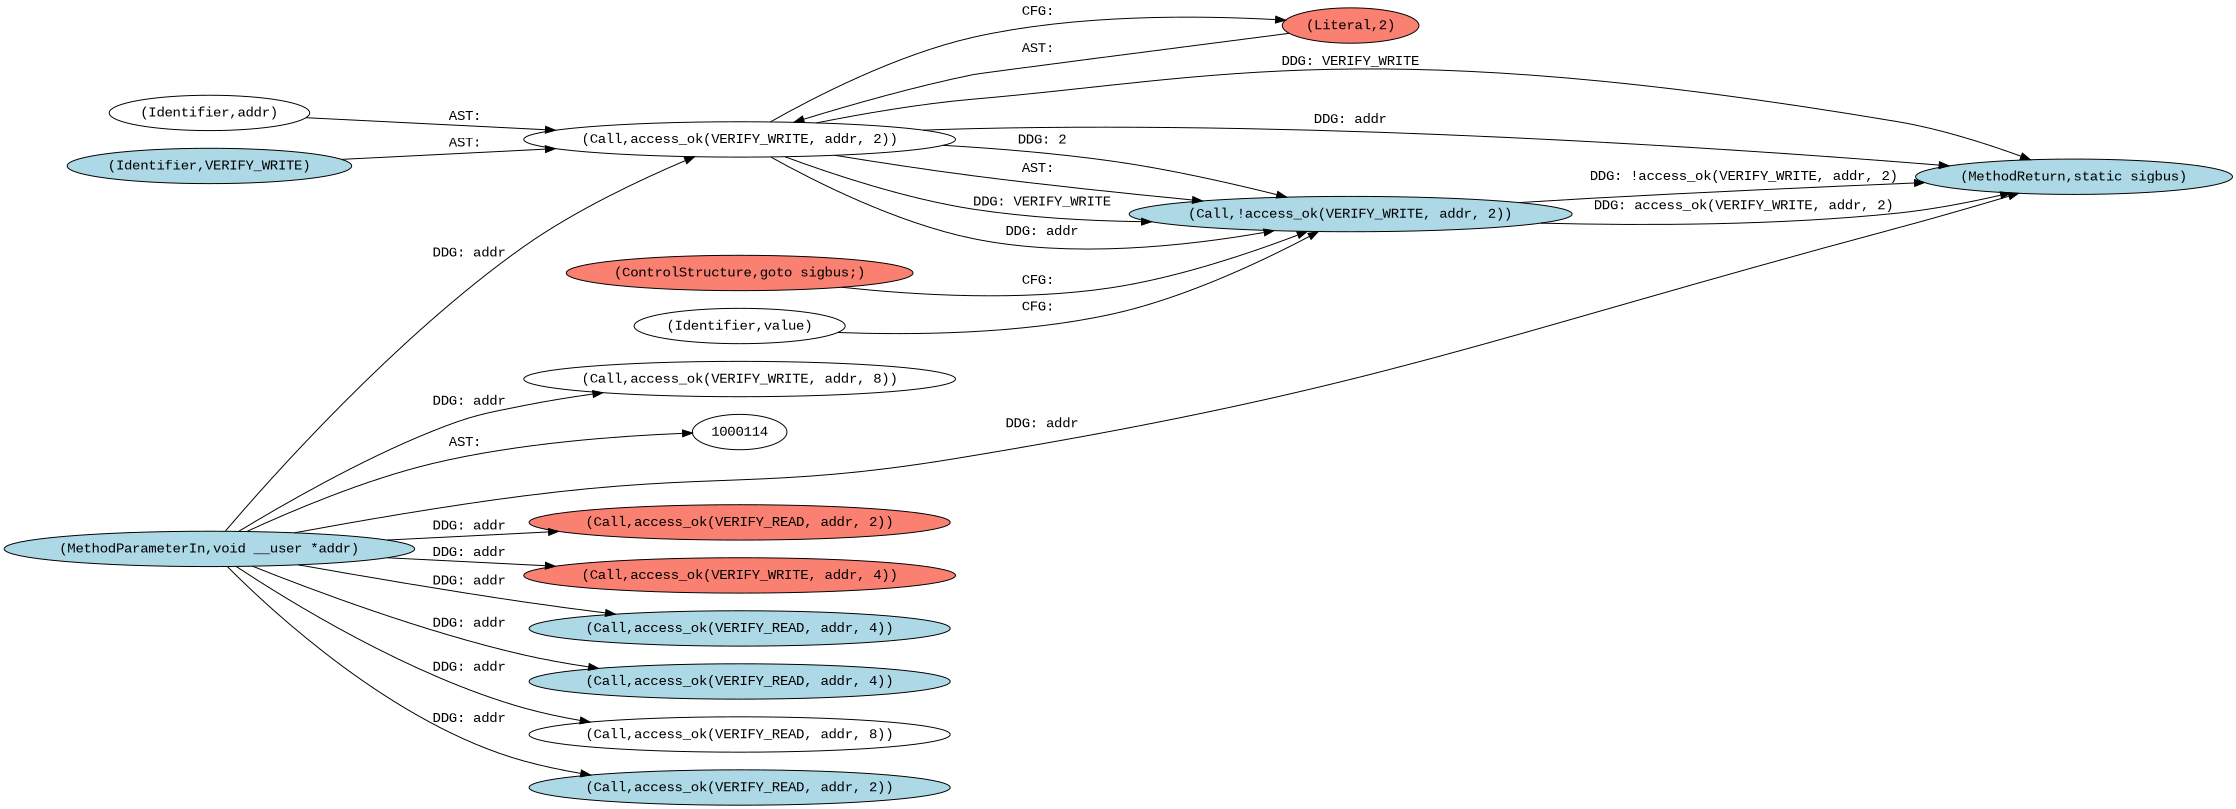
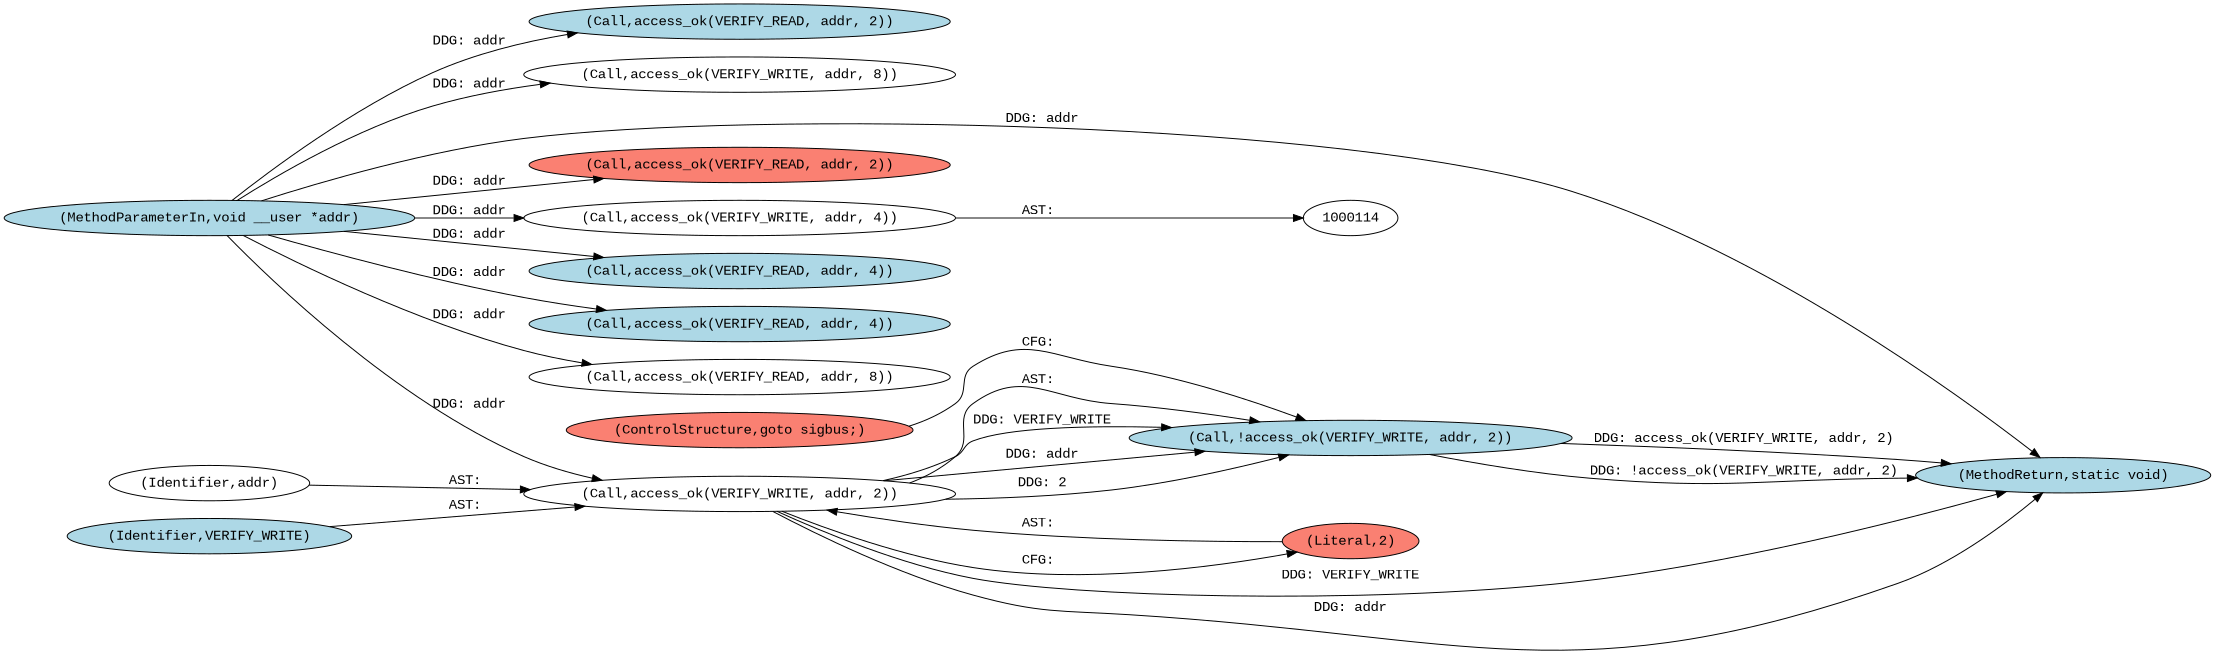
node "(MethodReturn,static sigbus)": label "(MethodReturn,static sigbus)" -> "(MethodReturn,static void)"
node "(Identifier,value)": removed
edge "(MethodParameterIn,void __user *addr)" -> "1000114": now "(Call,access_ok(VERIFY_WRITE, addr, 4))" -> "1000114"
node "(Call,access_ok(VERIFY_WRITE, addr, 4))": fillcolor salmon -> white
